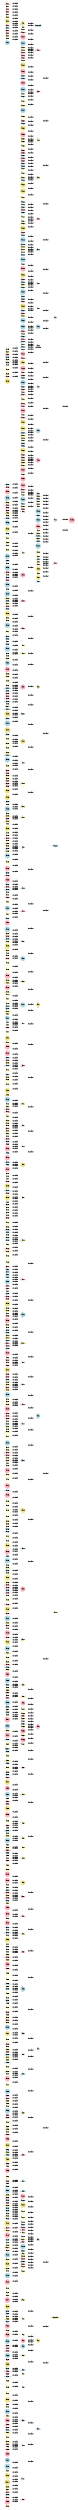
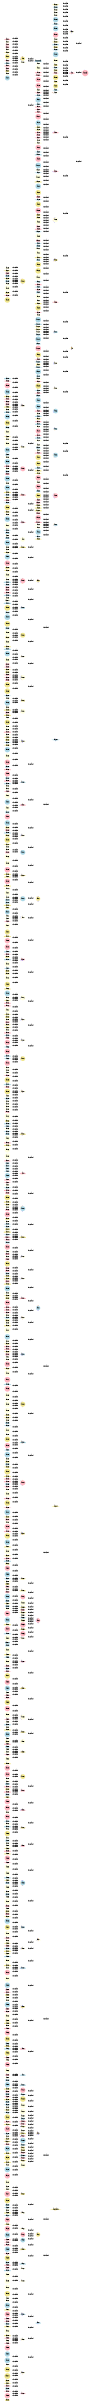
edge "base:CH" -> "base:CP": now "base:CH" -> "base:CPC"
